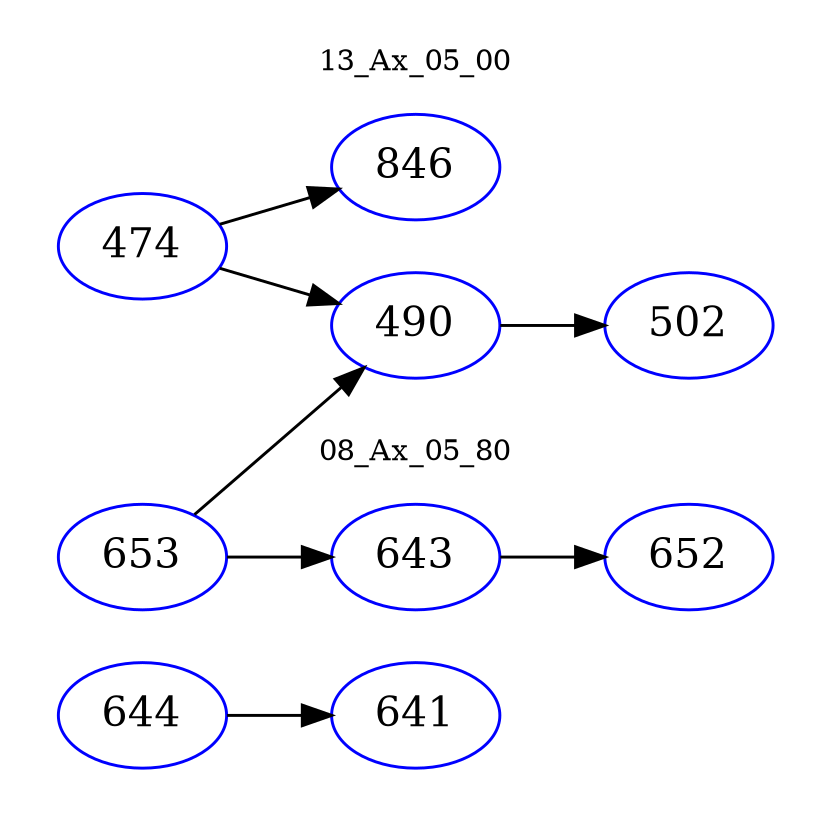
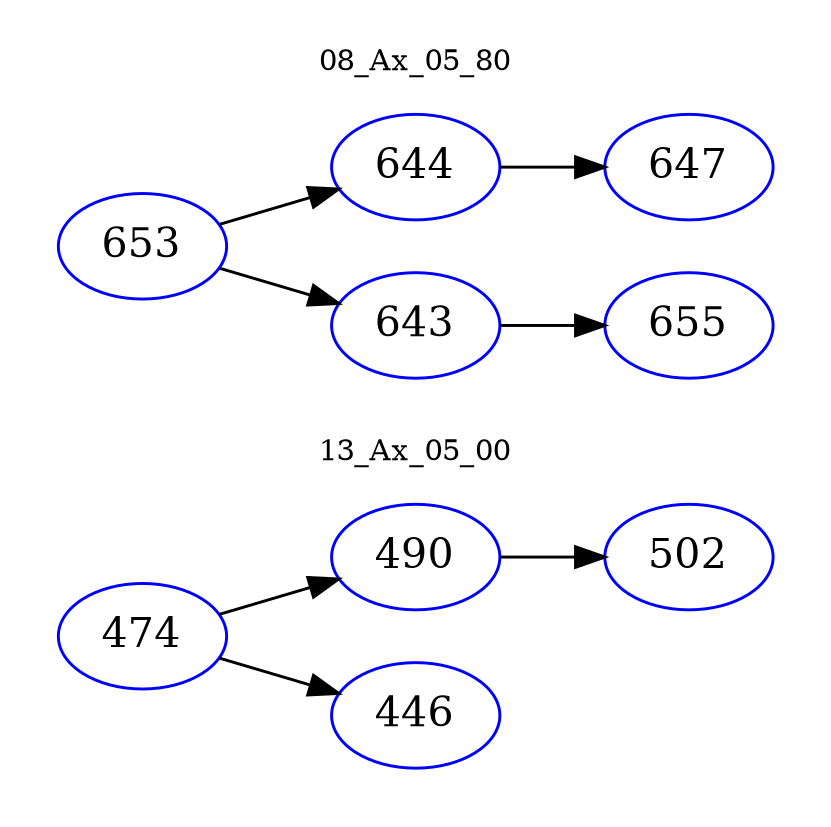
node "846": label "846" -> "446"
edge "653" -> "490": now "653" -> "644"
node "652": label "652" -> "655"
node "641": label "641" -> "647"
